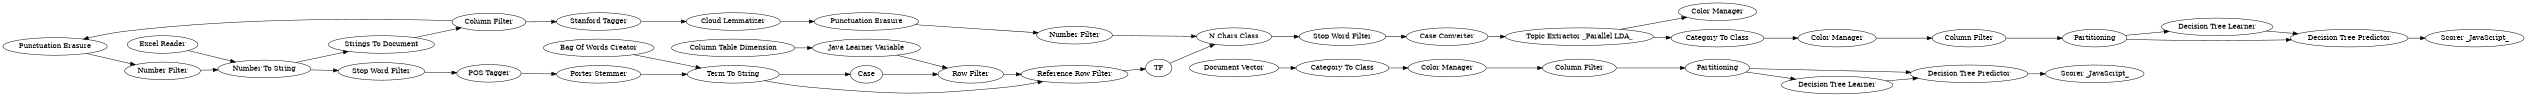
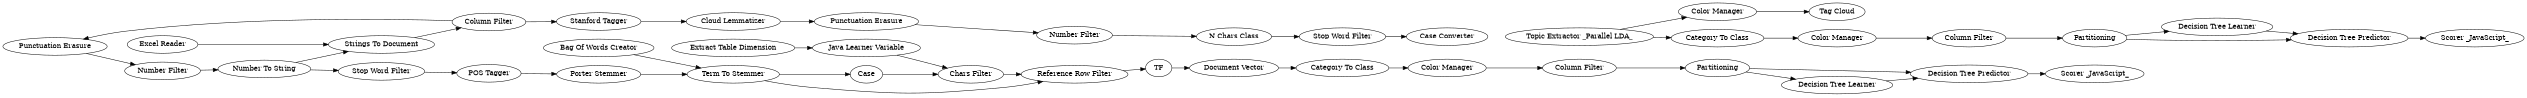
node "Tag Cloud": added
edge "Case Converter" -> "Topic Extractor _Parallel LDA_": removed
node "Column Table Dimension": label "Column Table Dimension" -> "Extract Table Dimension"
edge "TF" -> "N Chars Class": now "TF" -> "Document Vector"
edge "Excel Reader" -> "Number To String": now "Excel Reader" -> "Strings To Document"
node "Term To String": label "Term To String" -> "Term To Stemmer"
node "Row Filter": label "Row Filter" -> "Chars Filter"
